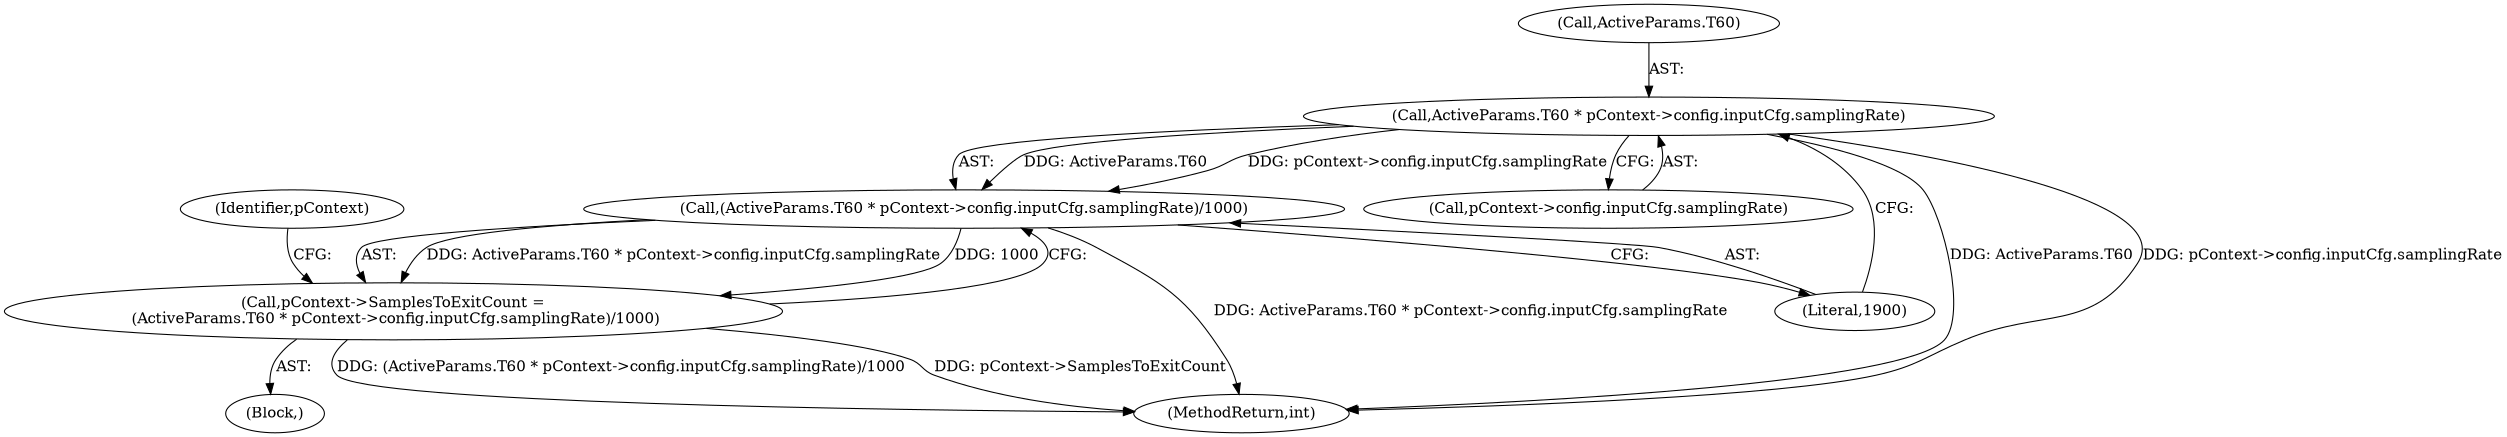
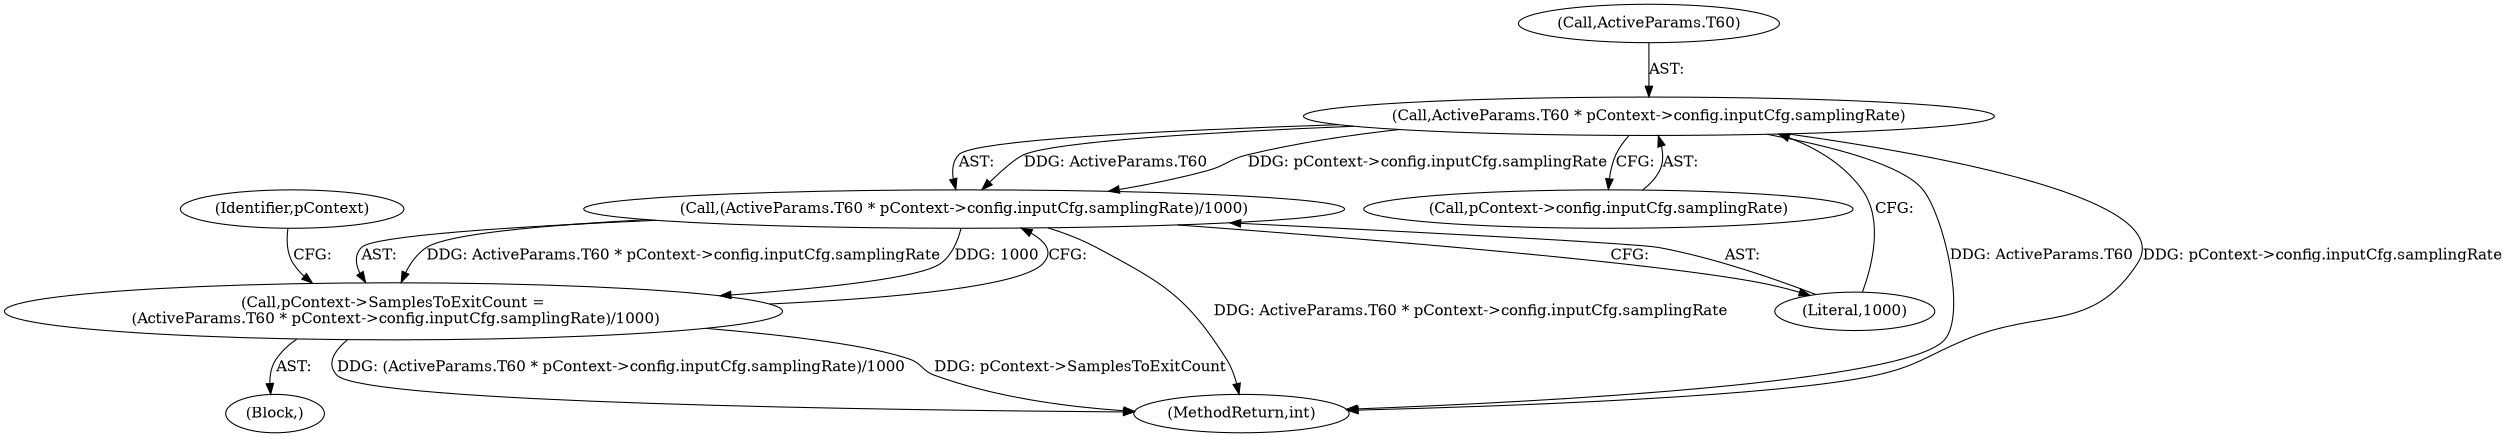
node "(Literal,1900)": label "(Literal,1900)" -> "(Literal,1000)"
